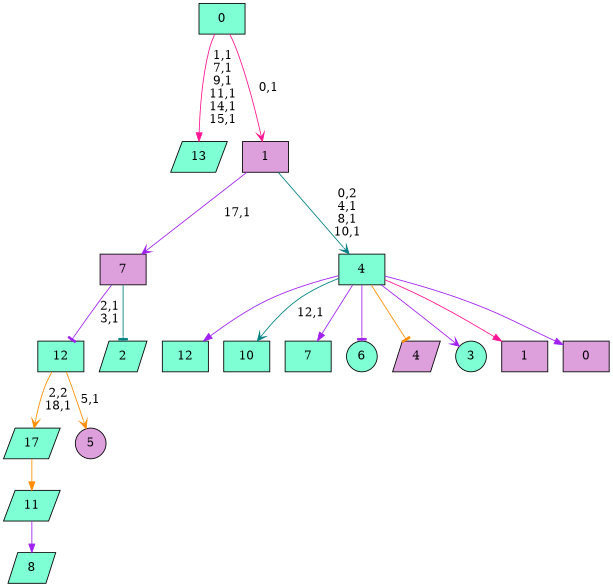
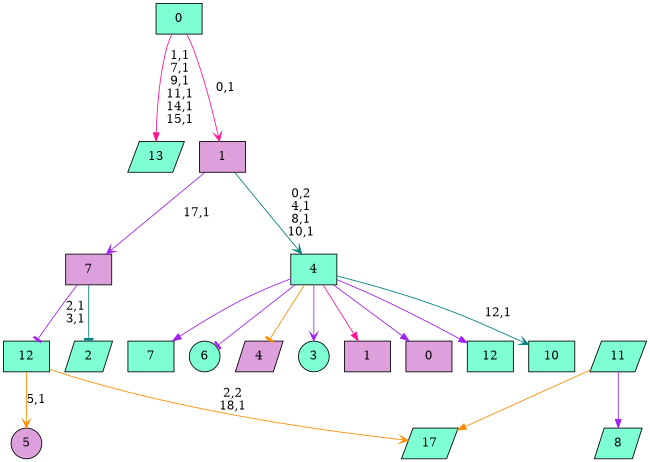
edge "17" -> "11": reversed
